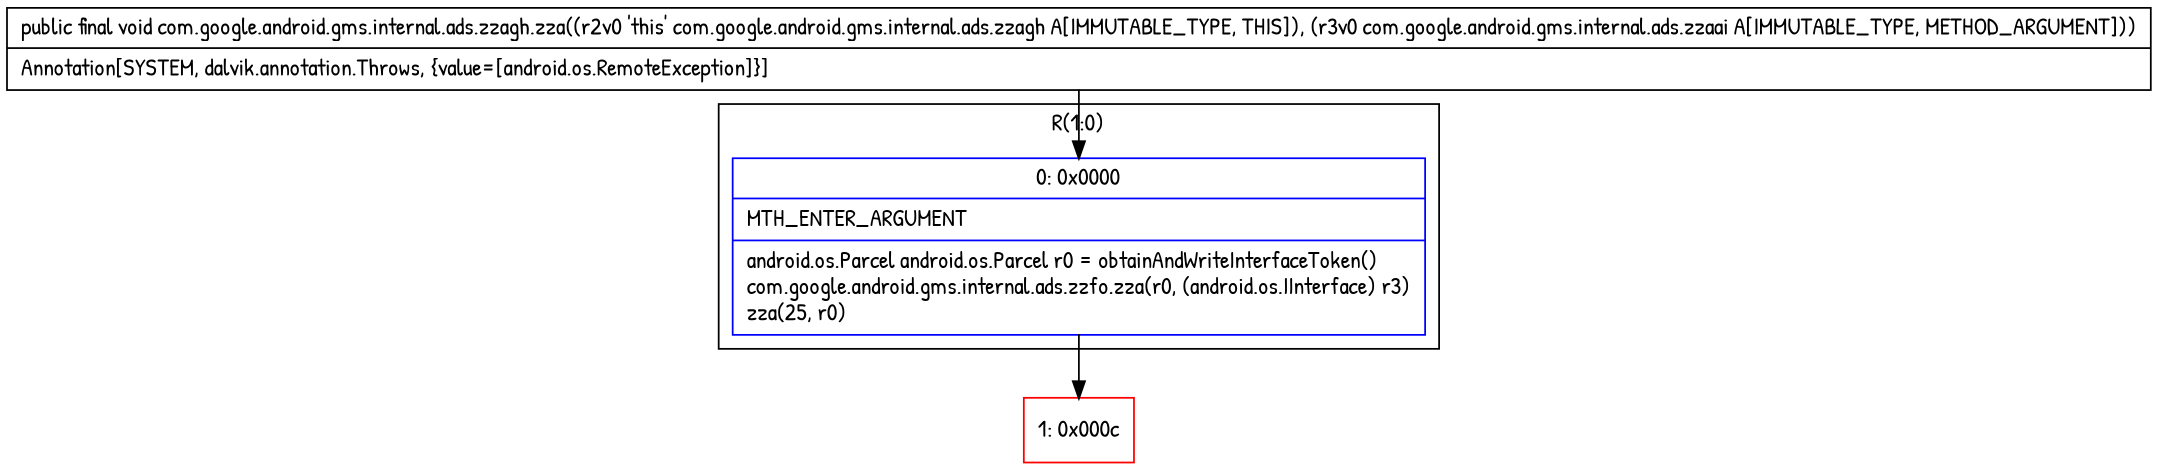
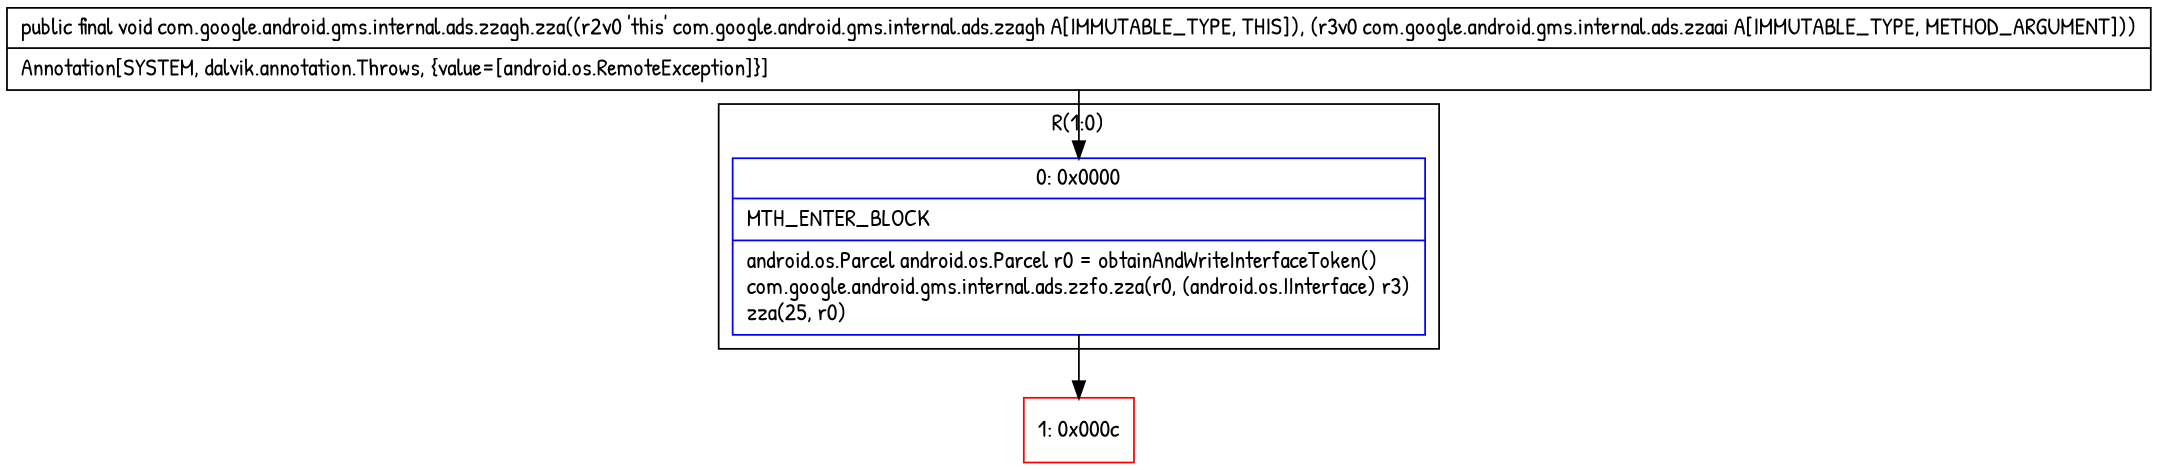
node "0: 0x0000": text "MTH_ENTER_ARGUMENT" -> "MTH_ENTER_BLOCK"
